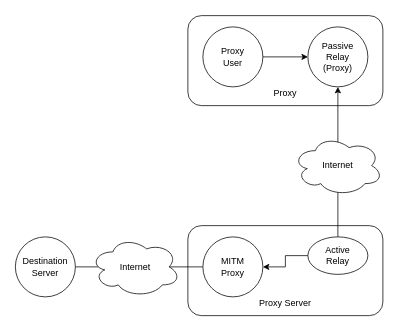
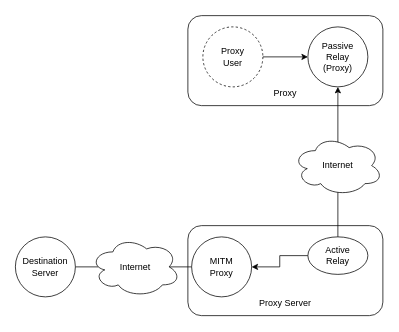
node "Proxy User": style solid -> dashed
node "MITM Proxy": moved (233, 267) -> (222, 267)
